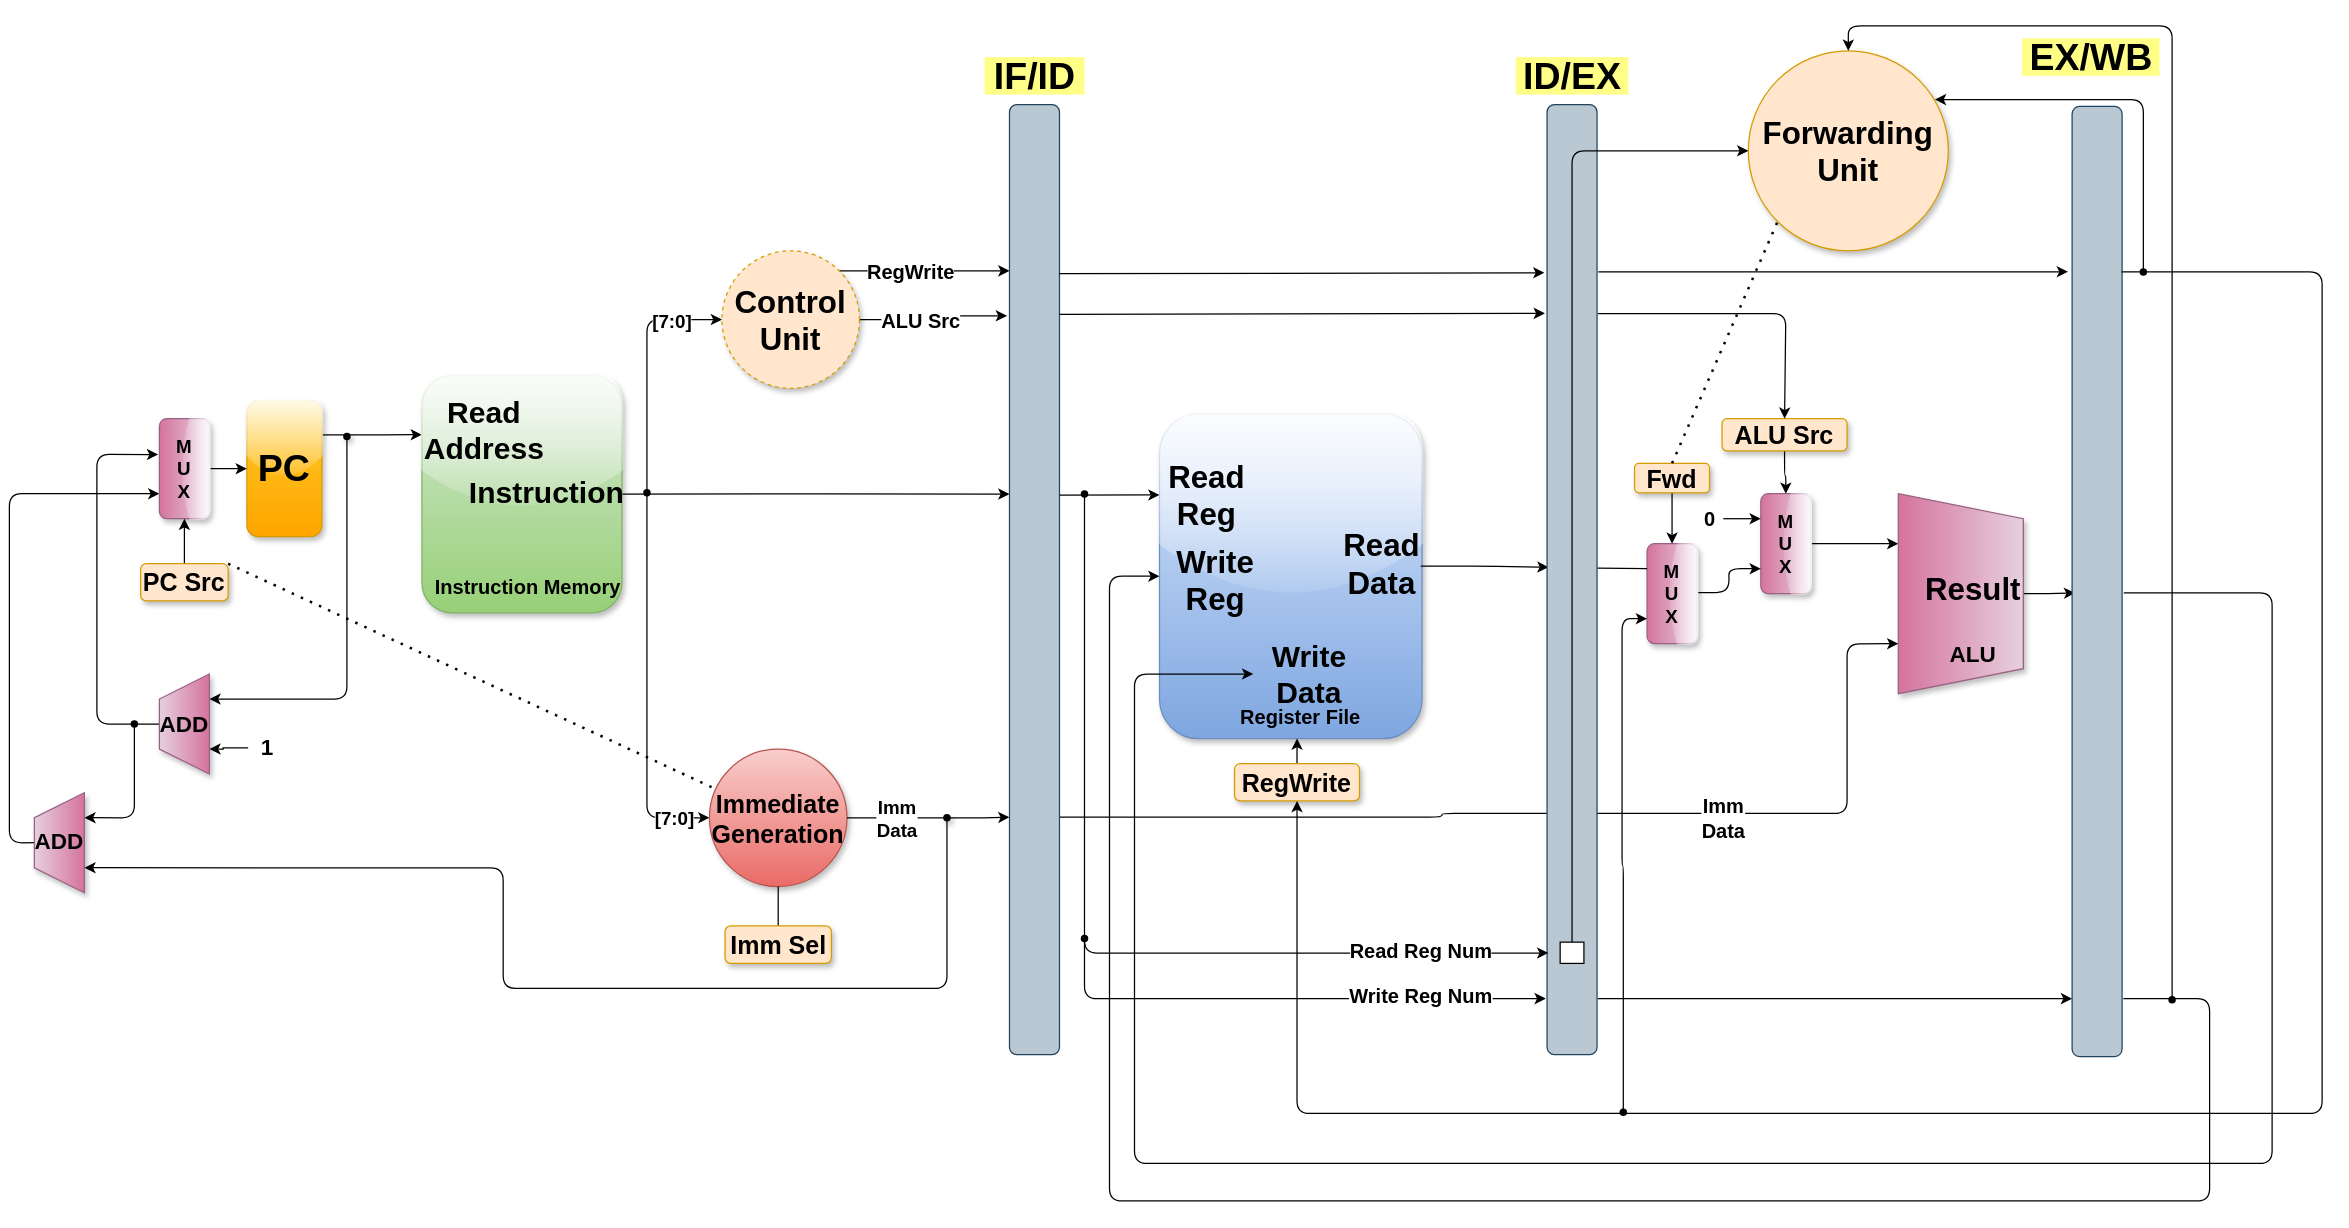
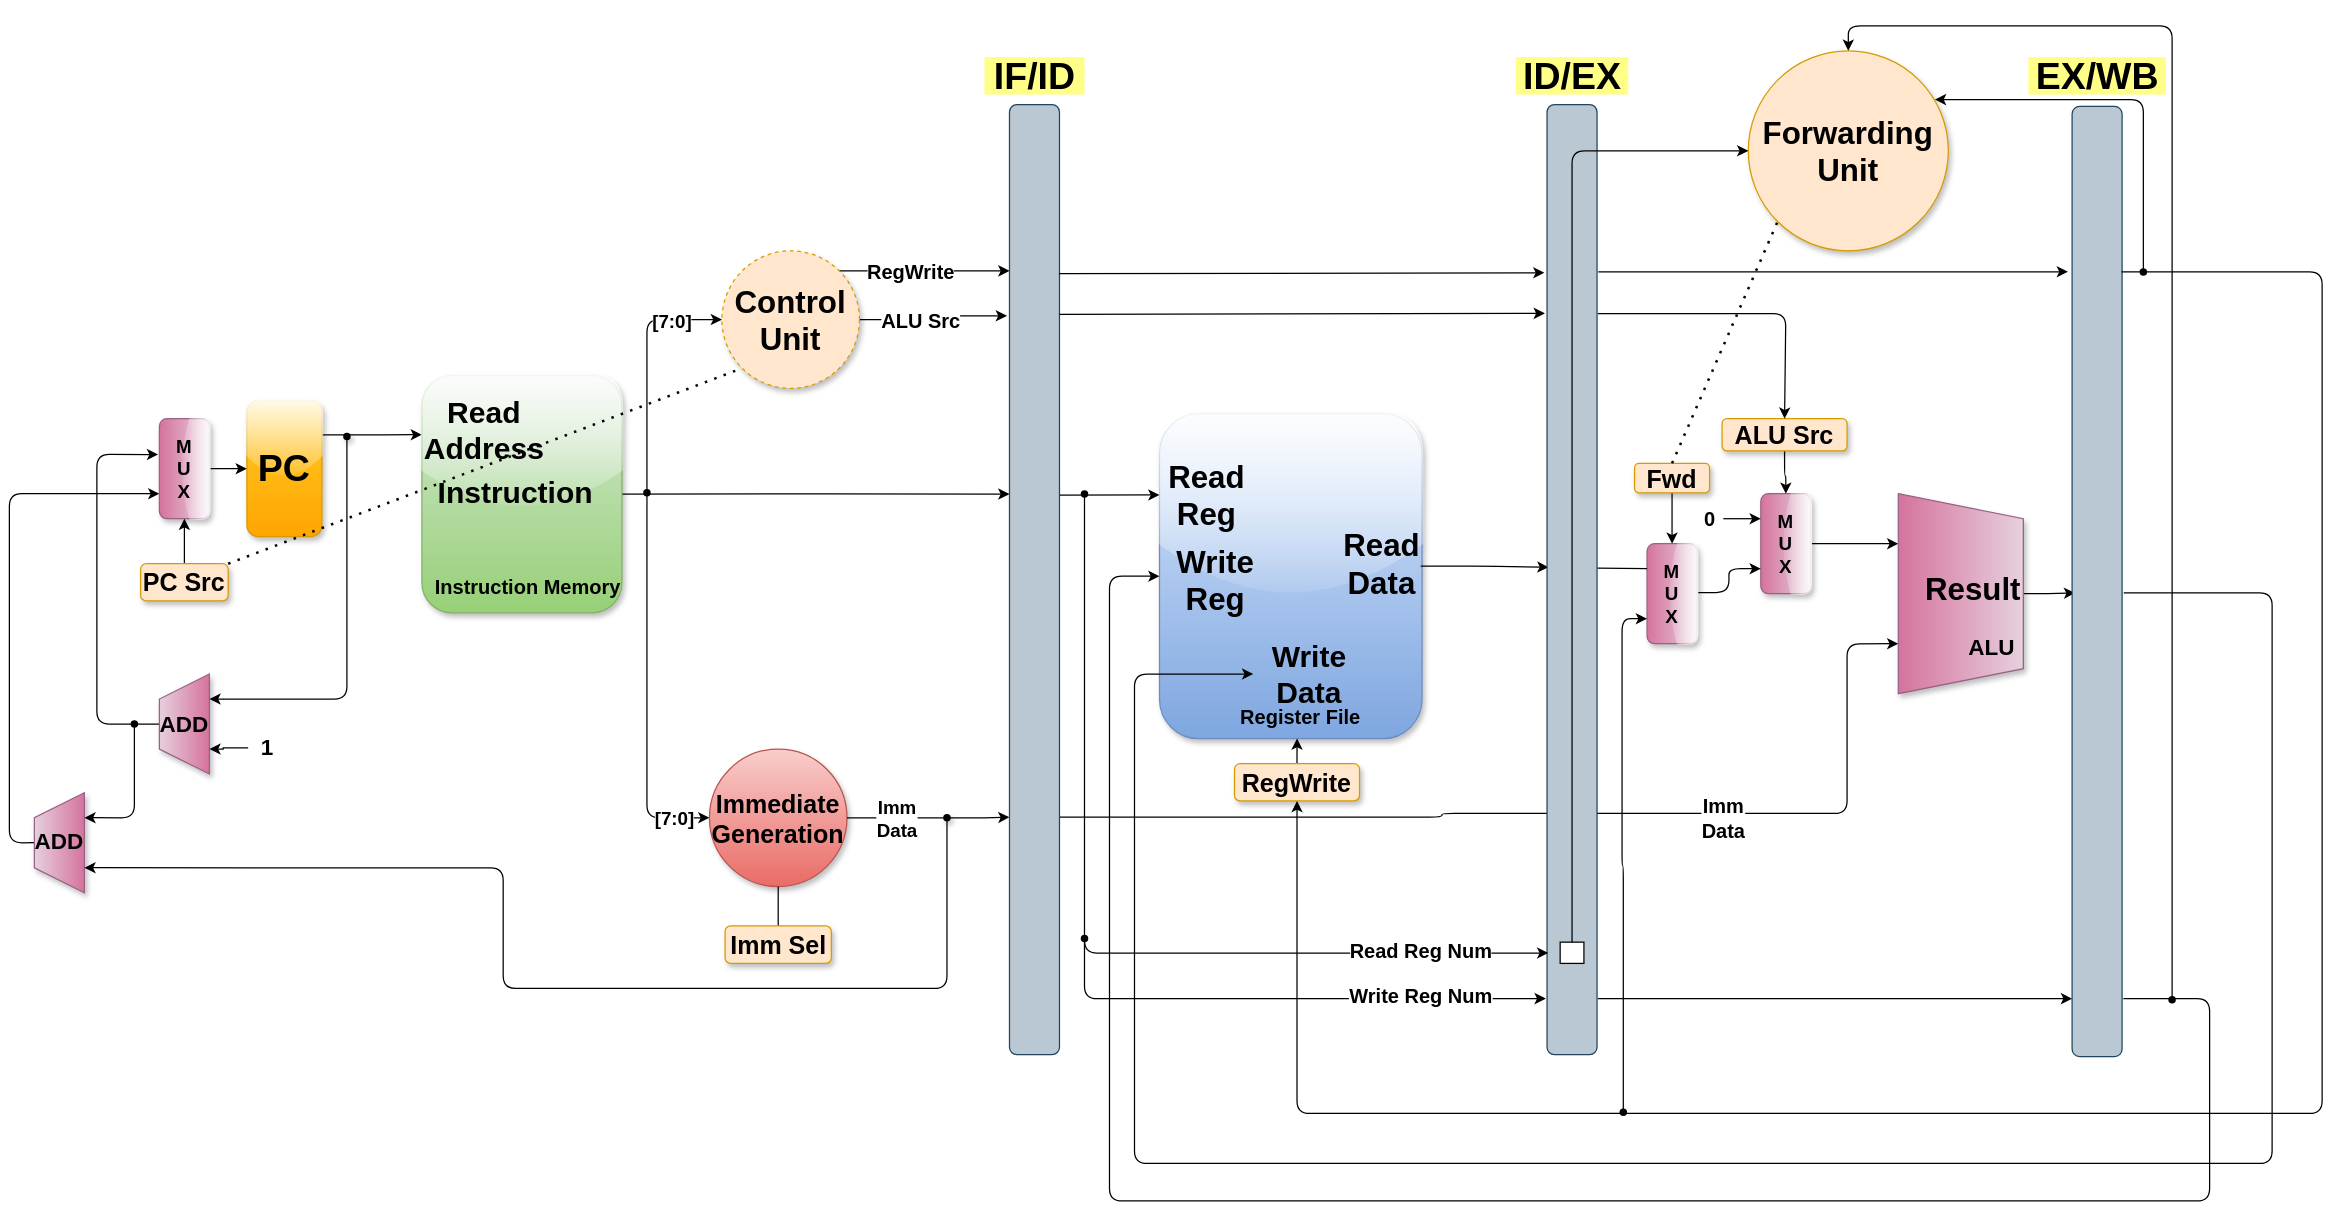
node "EX/WB": moved (2091, 57) -> (2097, 76)
node "Instruction": moved (547, 493) -> (516, 493)
node "ALU": moved (1973, 655) -> (1992, 648)
edge "PC Src" -- "Immediate Generation": now "PC Src" -- "Control Unit"
